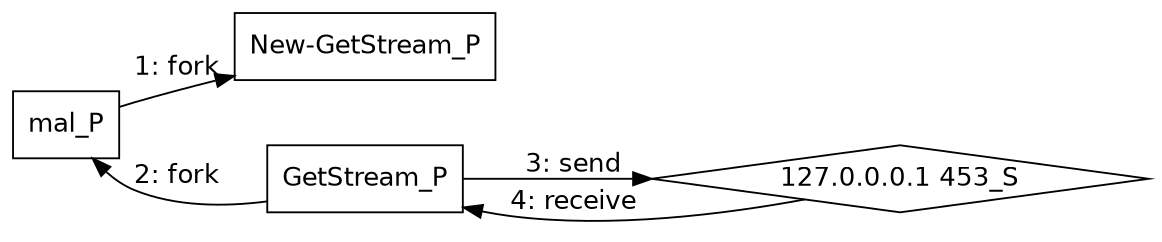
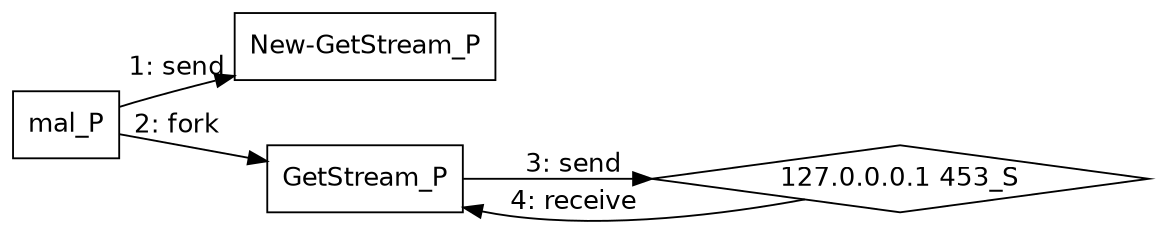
edge "mal_P" -> "New-GetStream_P": label "1: fork" -> "1: send"
edge "GetStream_P" -> "mal_P": reversed
